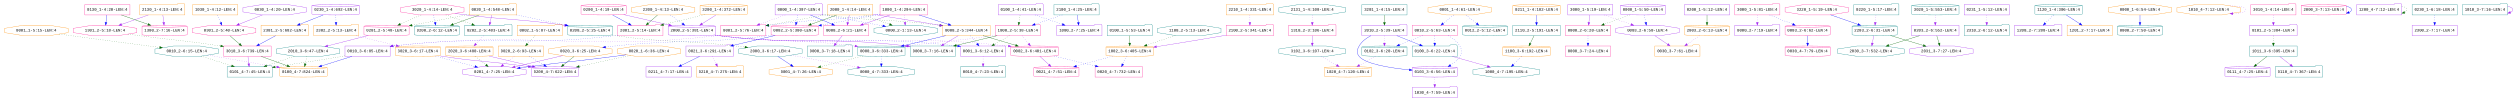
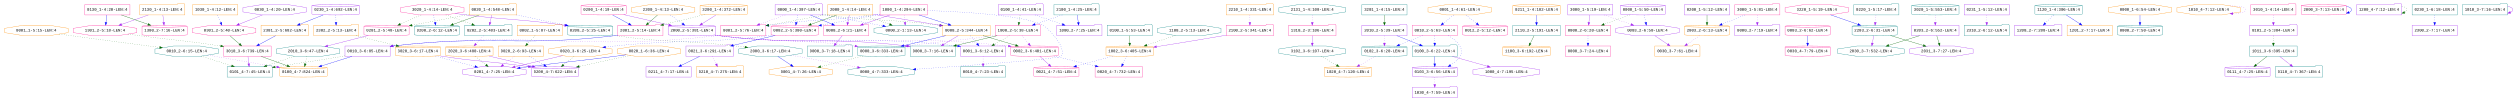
edge "3000_1-5:81-LEN:4" -> "0003_2-6:62-LEN:4": now "3000_1-5:81-LEN:4" -> "2003_2-6:13-LEN:4"
node "0012_2-5:12-LEN:4": color teal -> deeppink
edge "2302_2-5:13-LEN:4" -> "3020_3-6:17-LEN:4": color purple -> darkgreen
edge "2001_2-5:14-LEN:4" -> "0010_3-6:85-LEN:4": style dotted -> solid
edge "0020_3-6:25-LEN:4" -> "0200_4-7:622-LEN:4": style solid -> dotted
edge "0000_3-6:333-LEN:4" -> "0000_4-7:333-LEN:4": now "1000_1-4:294-LEN:4" -> "0000_4-7:333-LEN:4"
edge "3102_3-6:107-LEN:4" -> "1020_4-7:120-LEN:4": color purple -> darkgreen
edge "1100_3-6:192-LEN:4" -> "1000_4-7:195-LEN:4": removed
edge "2010_2-5:39-LEN:4" -> "0103_3-6:56-LEN:4": now "0100_3-6:22-LEN:4" -> "0103_3-6:56-LEN:4"
node "1000_4-7:195-LEN:4": color teal -> purple
